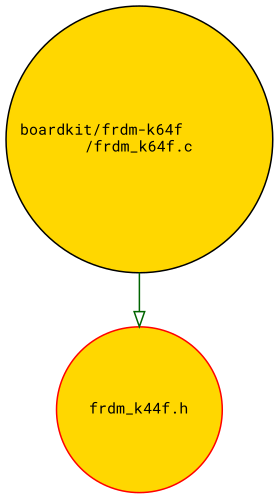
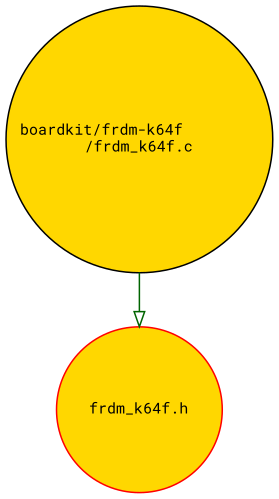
node "frdm_k44f.h": label "frdm_k44f.h" -> "frdm_k64f.h"
